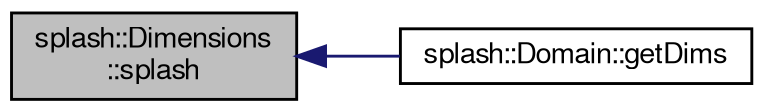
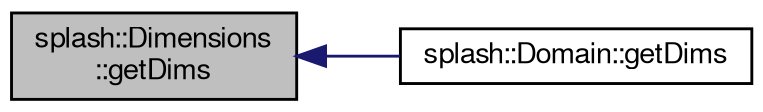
node "splash::Dimensions ::splash": label "splash::Dimensions ::splash" -> "splash::Dimensions ::getDims"
